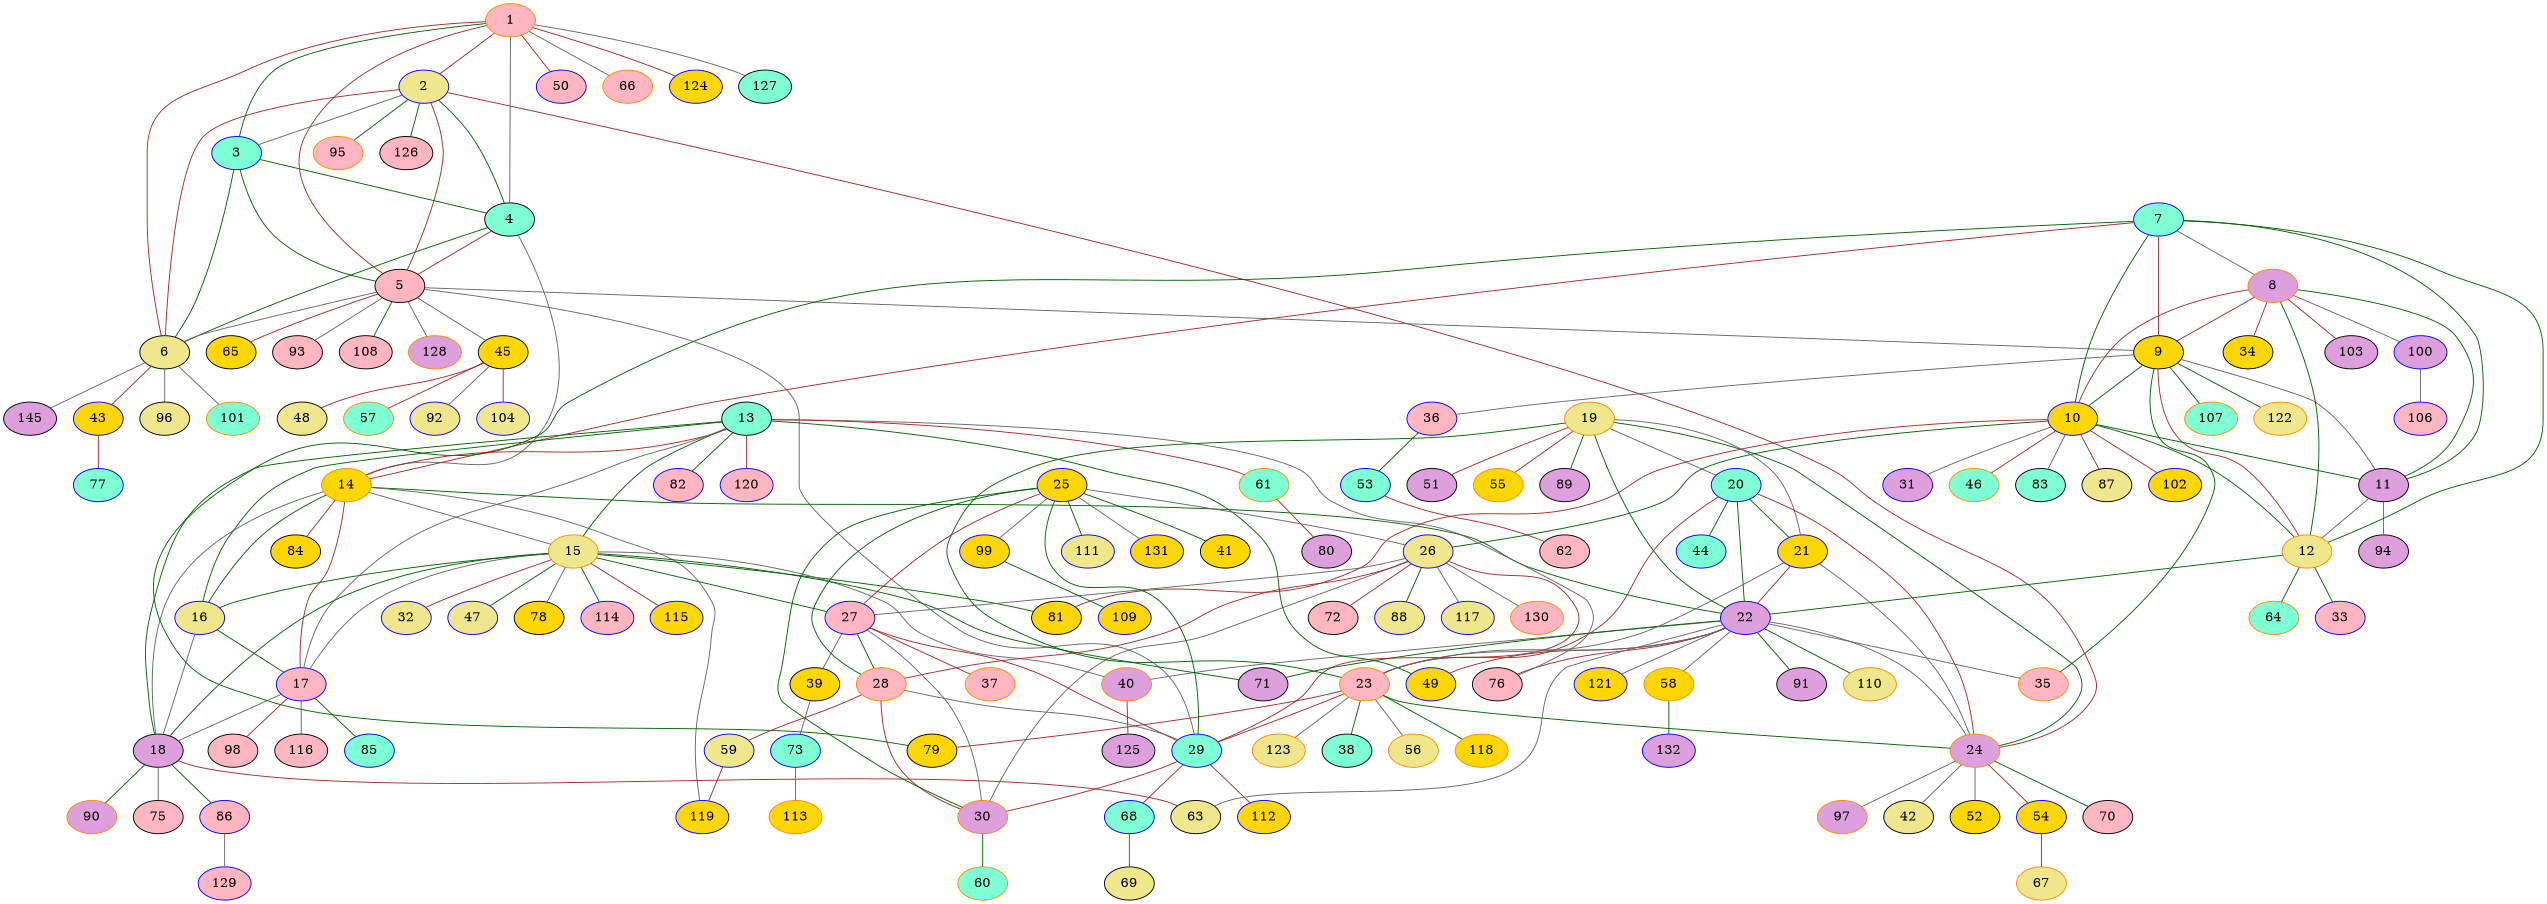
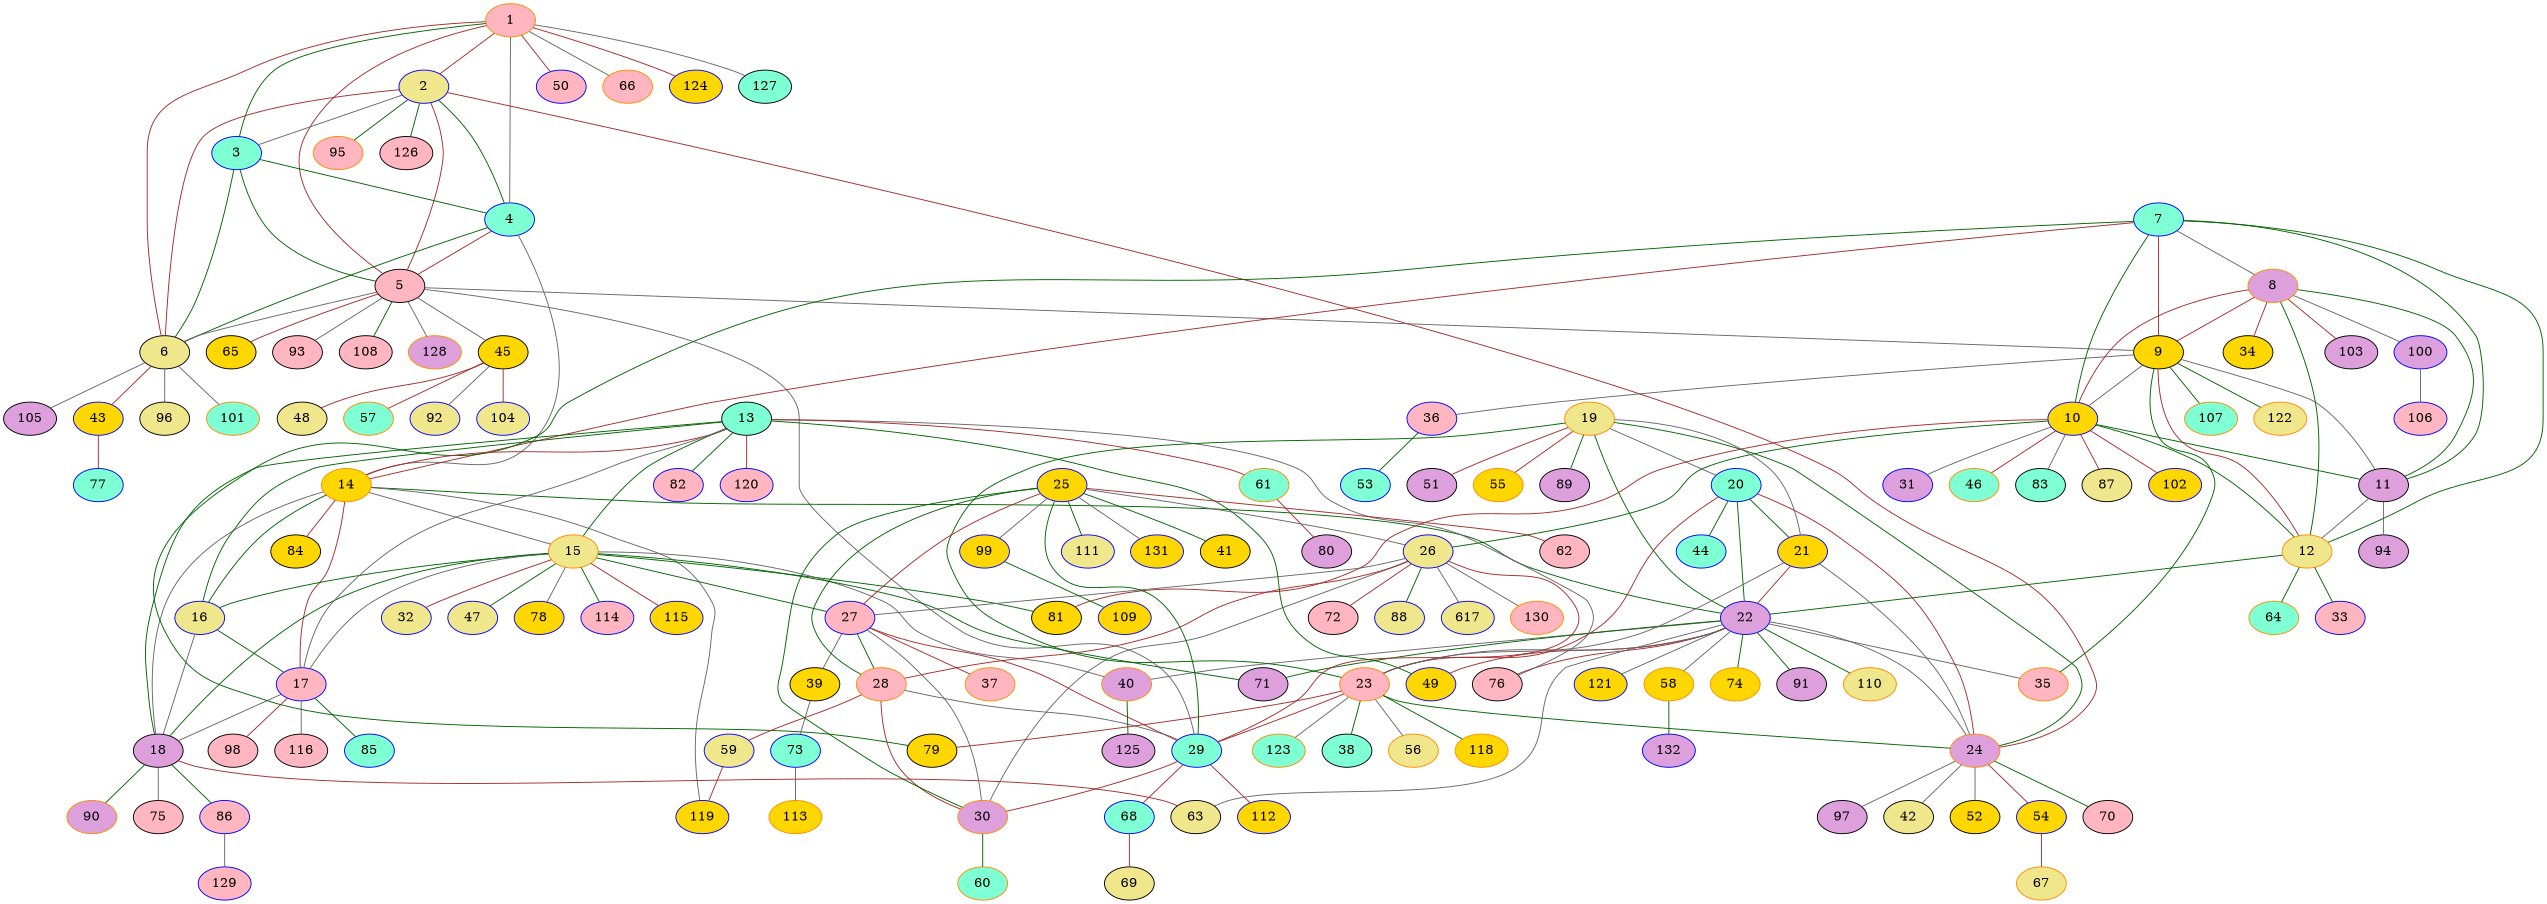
node "4": color black -> blue
edge "9" -- "10": color darkgreen -> gray40
node "145": label "145" -> "105"
edge "53" -- "62": now "25" -- "62"
node "78": color black -> blue
node "117": label "117" -> "617"
node "74": added
edge "40" -- "125": color brown -> darkgreen
node "123": fillcolor khaki -> aquamarine
node "97": color darkorange -> black
